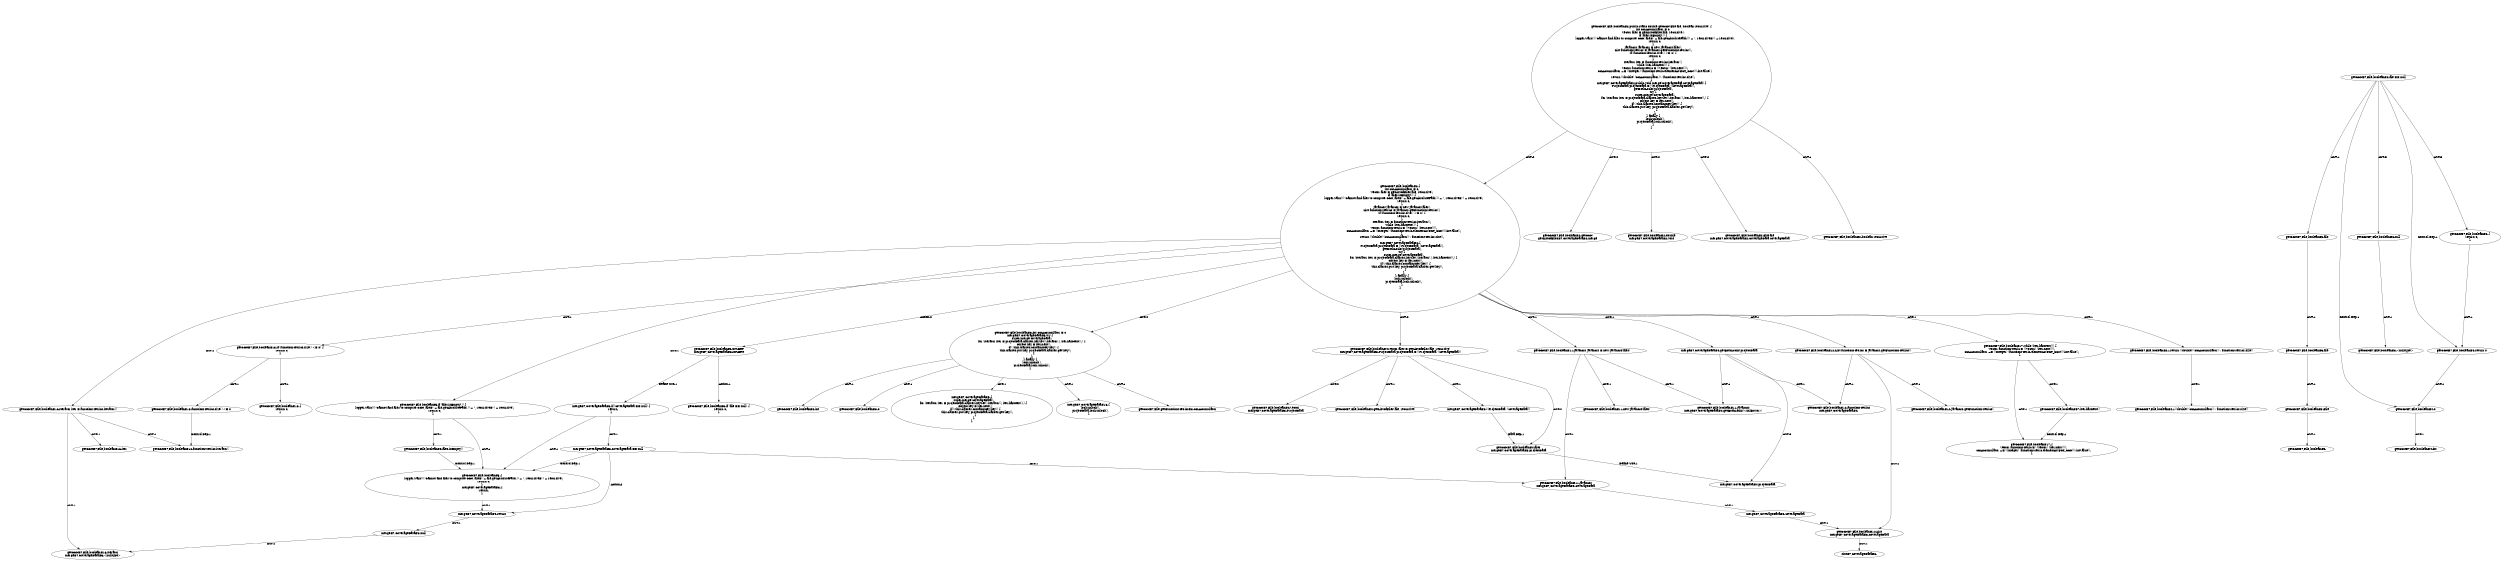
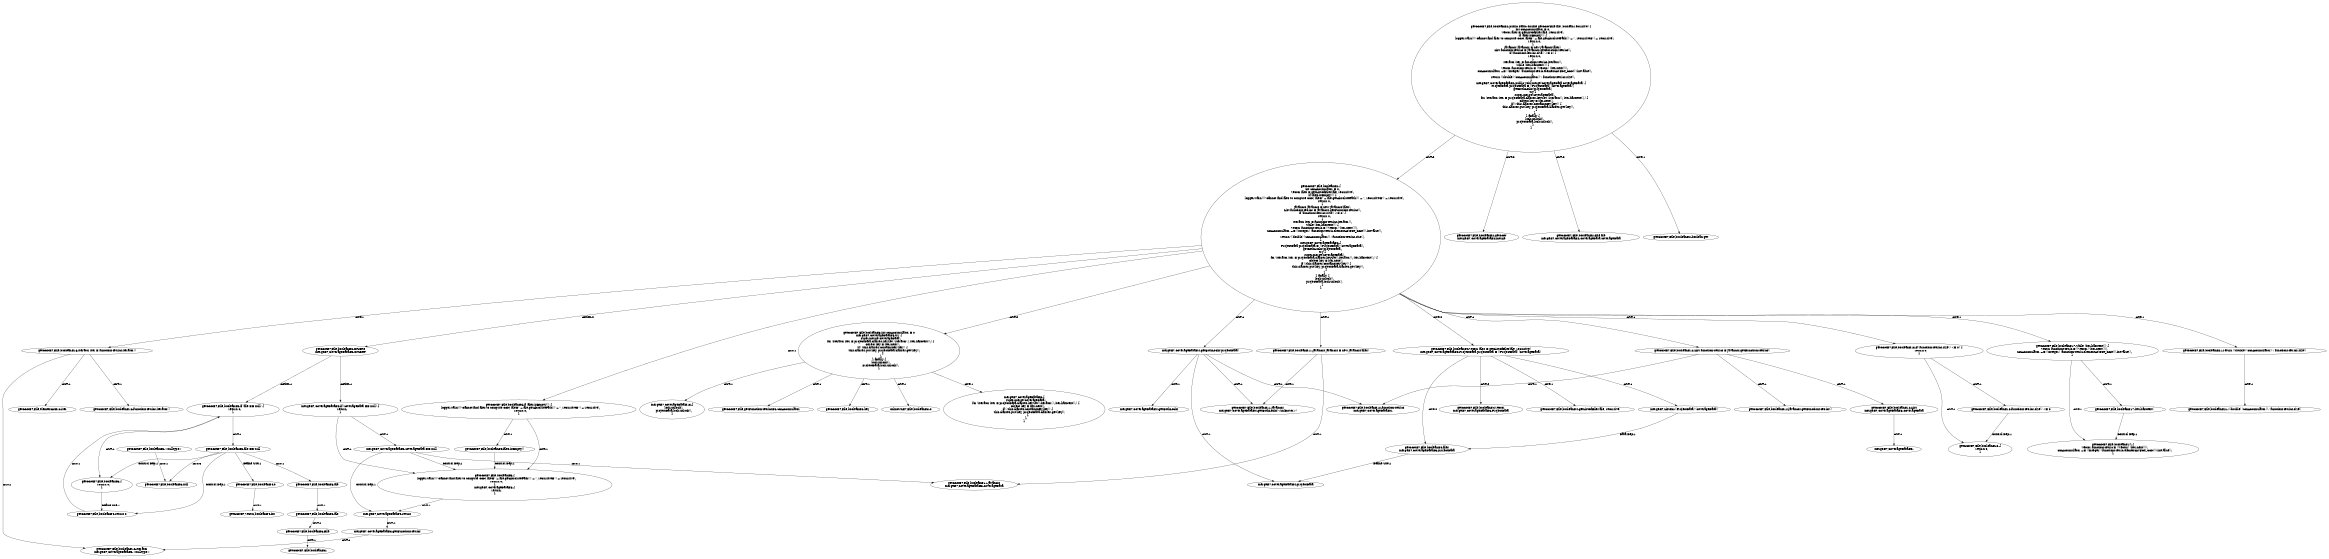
edge "getCCN#?,File,boolean#3:file == null" -> "getCCN#?,File,boolean#3:{ return 0; }": label "AST:3" -> "Control Dep:1"
node "getCCN#?,File,boolean#2:getCCN getListOfFiles#?,CoverageData#2:merge": label "getCCN#?,File,boolean#2:getCCN getListOfFiles#?,CoverageData#2:merge" -> "getCCN#?,File,boolean#2:getCCN merge#?,CoverageData#2:merge"
node "getCCN#?,File,boolean#2:double merge#?,CoverageData#2:void": removed
node "getCCN#?,File,boolean#2:boolean recursive": label "getCCN#?,File,boolean#2:boolean recursive" -> "getCCN#?,File,boolean#2:boolean get"
edge "getCCN#?,File,boolean#3:null" -> "getCCN#?,File,boolean#3:<nulltype>": reversed
edge "getCCN#?,File,boolean#3:file == null" -> "getCCN#?,File,boolean#4:0": label "Control Dep:1" -> "Define Use:1"
edge "getCCN#?,File,boolean#3:{ return 0; }" -> "getCCN#?,File,boolean#4:return 0": label "AST:1" -> "Define Use:1"
edge "getCCN#?,File,boolean#4:return 0" -> "getCCN#?,File,boolean#4:0": now "getCCN#?,File,boolean#4:return 0" -> "getCCN#?,File,boolean#3:if (file == null) { return 0; }"
edge "getCCN#?,File,boolean#3:INSERT merge#?,CoverageData#3:INSERT" -> "merge#?,CoverageData#3:if (coverageData == null) { return; }": label "Define Use:1" -> "Action:1"
node "getCCN#?,File,boolean#3:int": label "getCCN#?,File,boolean#3:int" -> "getCCN#?,File,boolean#3:key"
node "getCCN#?,File,boolean#3:0": label "getCCN#?,File,boolean#3:0" -> "unknown#?,File,boolean#3:0"
node "merge#?,CoverageData#4:getBothLocks": added
node "merge#?,CoverageData#3:((ProjectData) (coverageData))": label "merge#?,CoverageData#3:((ProjectData) (coverageData))" -> "merge#?,List#3:((ProjectData) (coverageData))"
node "getCCN#?,File,boolean#11:new Javancss(files)": removed
node "getCCN#?,File,boolean#57:iter.hasNext()": label "getCCN#?,File,boolean#57:iter.hasNext()" -> "getCCN#?,File,boolean#17:iter.hasNext()"
edge "getCCN#?,File,boolean#13:functionMetrics.size() <= 0" -> "getCCN#?,File,boolean#16:functionMetrics.iterator()": now "getCCN#?,File,boolean#13:functionMetrics.size() <= 0" -> "getCCN#?,File,boolean#13:{ return 0; }"
edge "getCCN#?,File,boolean#3:if (file == null) { return 0; }" -> "getCCN#?,File,boolean#3:file == null": added, label "AST:1"
edge "getCCN#?,File,boolean#3:if (file == null) { return 0; }" -> "getCCN#?,File,boolean#3:{ return 0; }": added, label "AST:1"
edge "merge#?,CoverageData#4:getBothLocks(projectData)" -> "merge#?,CoverageData#4:projectData": label "AST:3" -> "AST:1"
node "getCCN#?,File,boolean#16:iter": label "getCCN#?,File,boolean#16:iter" -> "getCCN#?,File,elementAt#16:iter"
node "getCCN#?,File,boolean#4:int": label "getCCN#?,File,boolean#4:int" -> "getCCN#?,Vector,boolean#4:int"
edge "merge#?,CoverageData#3:coverageData == null" -> "merge#?,CoverageData#4:return": label "Action:2" -> "Control Dep:1"
node "merge#?,CoverageData#3:coverageData": removed
node "merge#?,CoverageData#3:null": label "merge#?,CoverageData#3:null" -> "merge#?,CoverageData#3:getFunctionMetrics"
node "size#?,CoverageData#3:": label "size#?,CoverageData#3:" -> "merge#?,CoverageData#3:"
